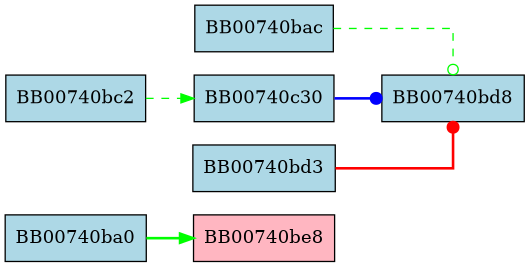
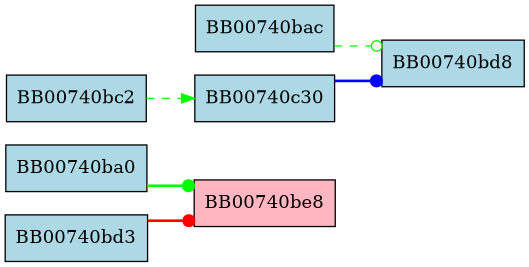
edge "BB00740bd3" -> "BB00740bd8": now "BB00740bd3" -> "BB00740be8"
edge "BB00740ba0" -> "BB00740be8": arrowhead normal -> dot
